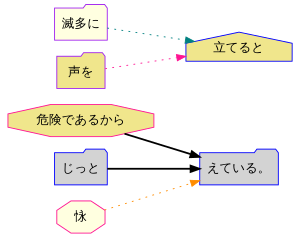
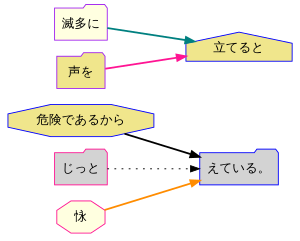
edge "滅多に" -> "立てると": style dotted -> bold
edge "声を" -> "立てると": style dotted -> bold
node "危険であるから": color deeppink -> blue
node "じっと": color blue -> deeppink
edge "じっと" -> "えている。": style bold -> dotted
edge "怺" -> "えている。": style dotted -> bold
